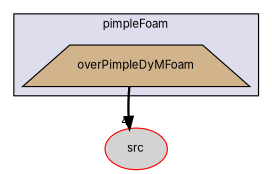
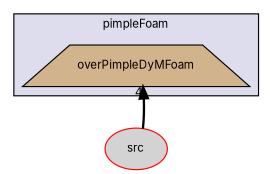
edge "overPimpleDyMFoam" -> "src": reversed
